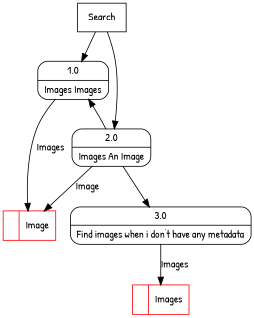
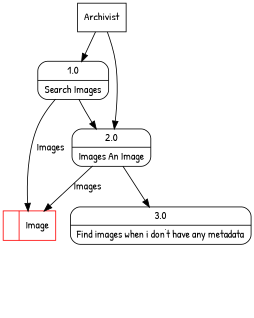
node "Search": label "Search" -> "Archivist"
node "1.0": text "Images Images" -> "Search Images"
edge "2.0" -> "1.0": reversed
edge "2.0" -> "Image": label "Image" -> "Images"
node "Images": removed
